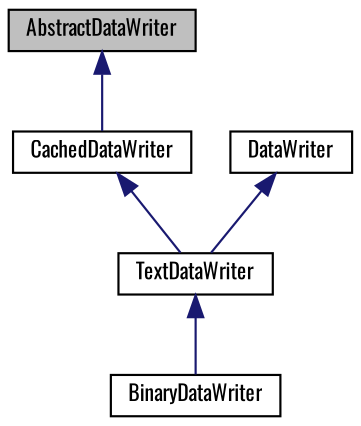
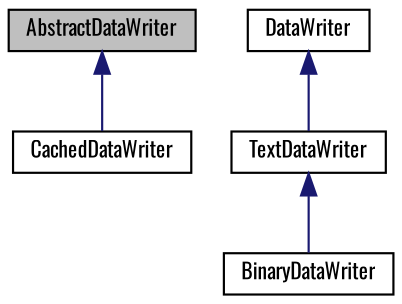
edge "TextDataWriter" -> "CachedDataWriter": removed
